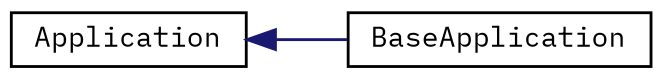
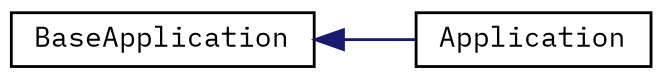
edge "BaseApplication" -> "Application": reversed
